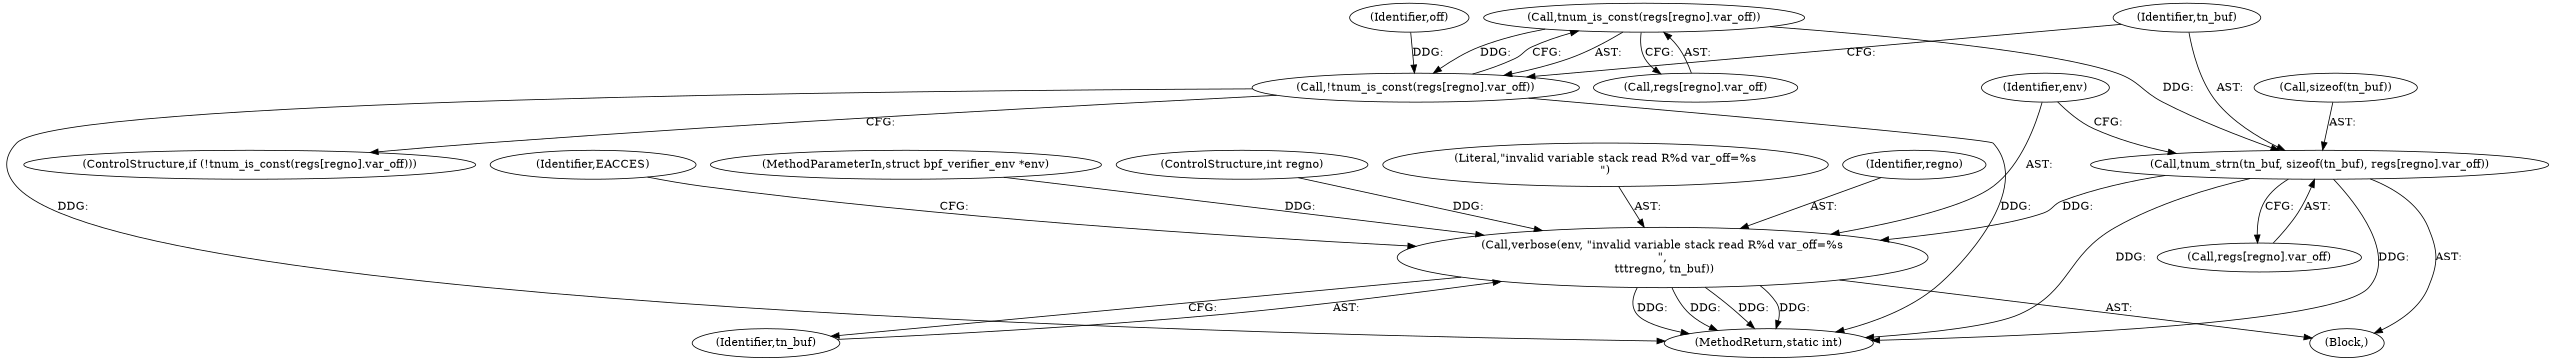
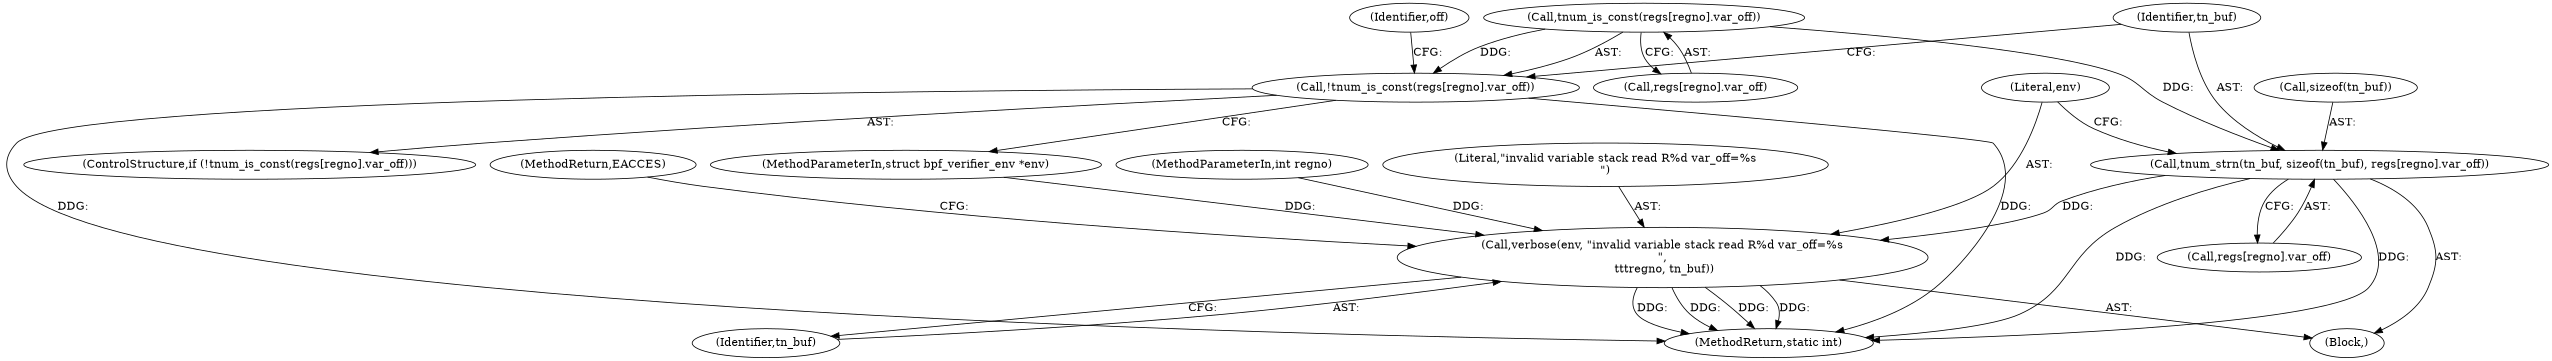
edge "(Identifier,off)" -> "(Call,!tnum_is_const(regs[regno].var_off))": label "DDG: " -> "CFG: "
edge "(Call,!tnum_is_const(regs[regno].var_off))" -> "(Call,tnum_is_const(regs[regno].var_off))": now "(Call,!tnum_is_const(regs[regno].var_off))" -> "(MethodParameterIn,struct bpf_verifier_env *env)"
node "(Identifier,env)": label "(Identifier,env)" -> "(Literal,env)"
edge "(Call,!tnum_is_const(regs[regno].var_off))" -> "(ControlStructure,if (!tnum_is_const(regs[regno].var_off)))": label "CFG: " -> "AST: "
node "(Identifier,EACCES)": label "(Identifier,EACCES)" -> "(MethodReturn,EACCES)"
node "(ControlStructure,int regno)": label "(ControlStructure,int regno)" -> "(MethodParameterIn,int regno)"
node "(Identifier,regno)": removed
